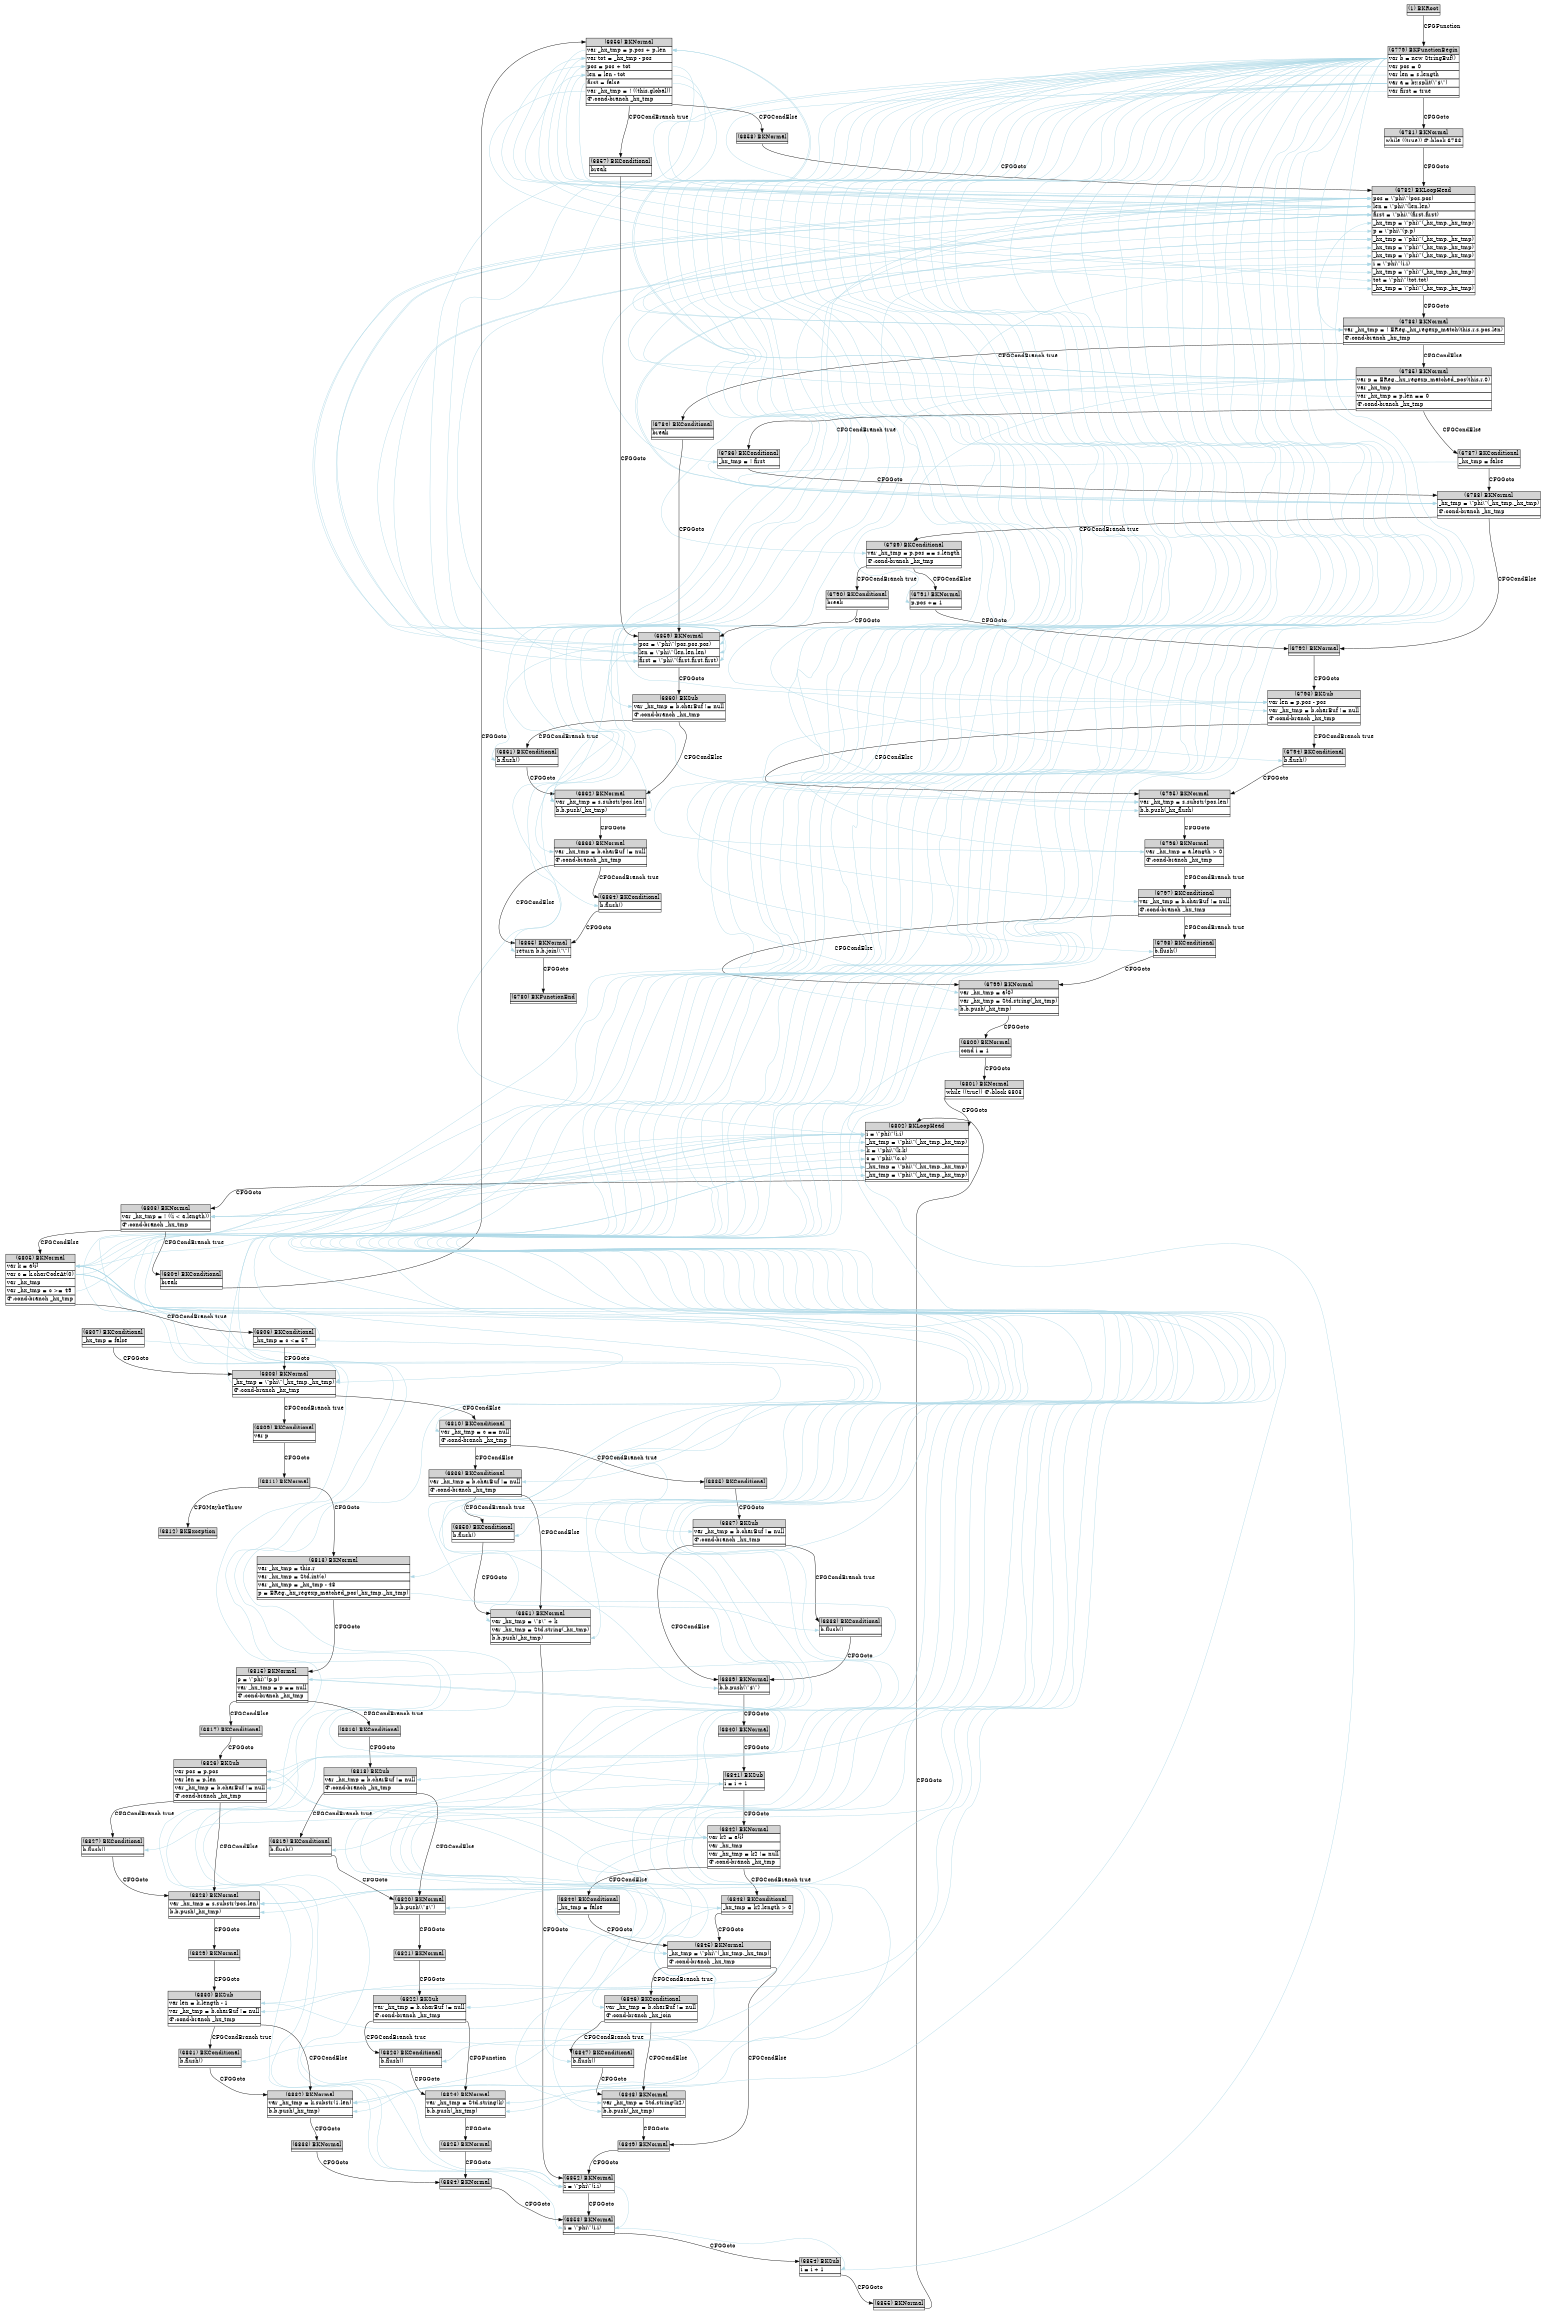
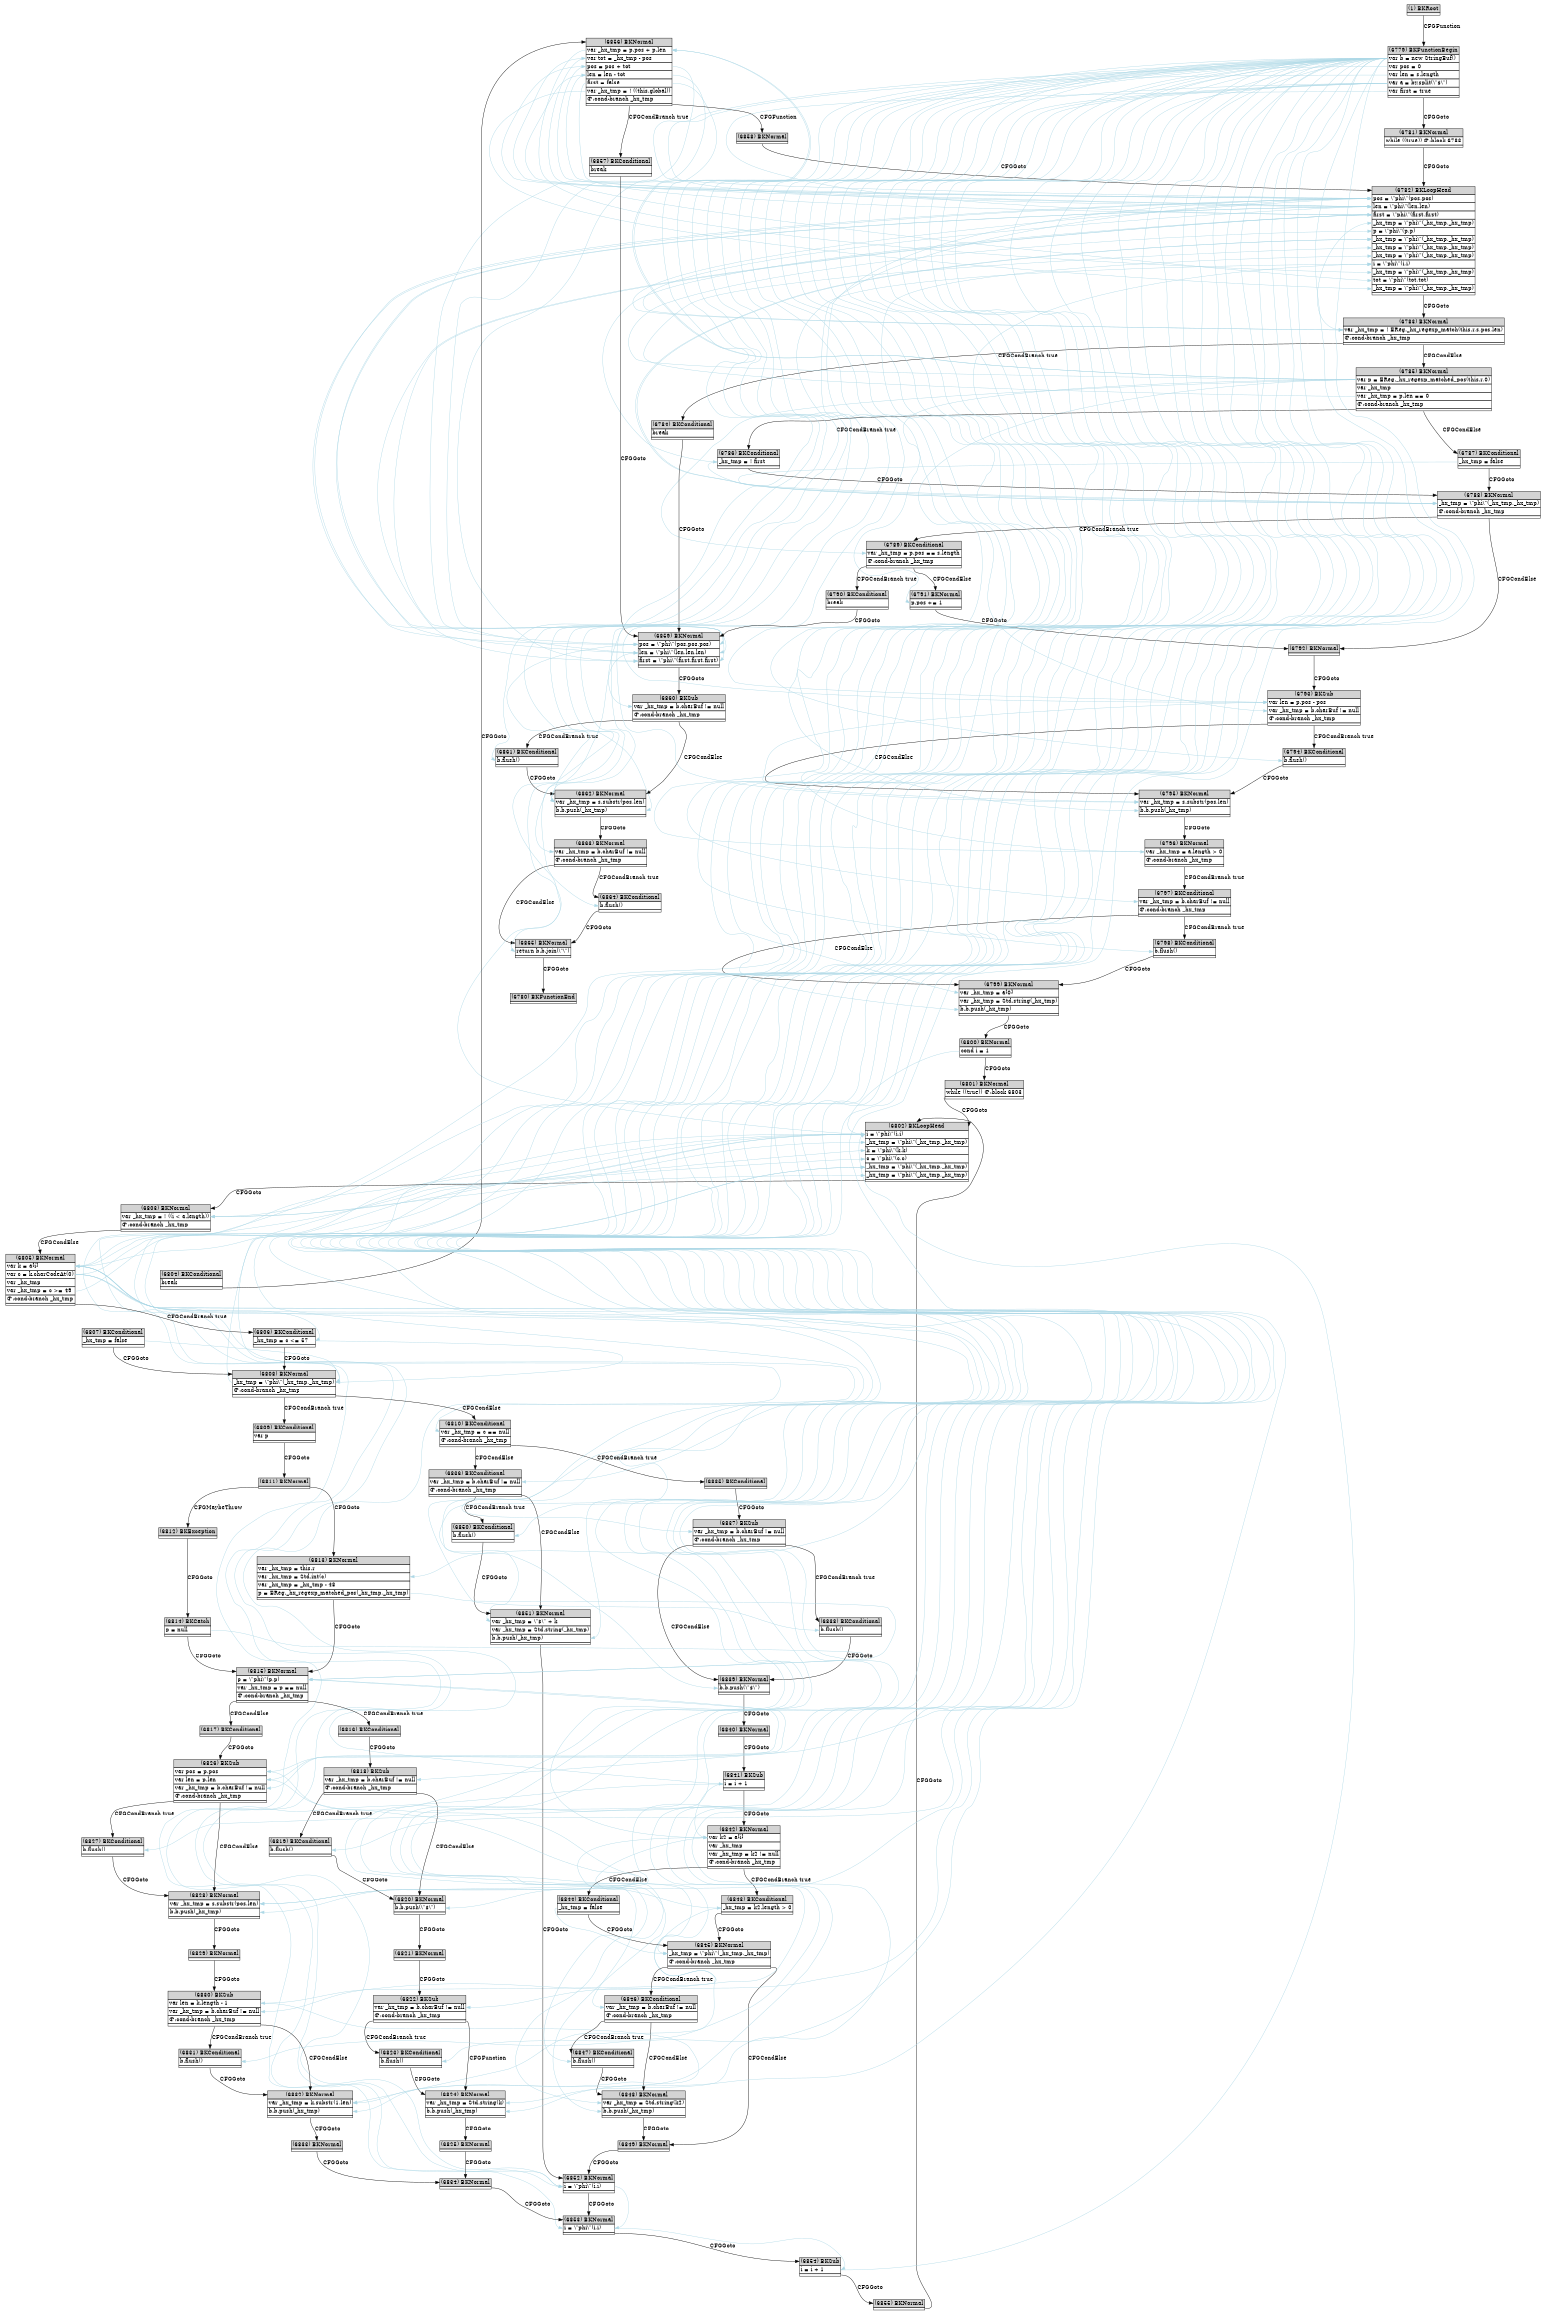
edge "(6856) BKNormal" -> "(6858) BKNormal": label "CFGCondElse" -> "CFGFunction"
node "(6795) BKNormal": text "b.b.push(_hx_flush)" -> "b.b.push(_hx_tmp)"
edge "(6803) BKNormal" -> "(6804) BKConditional": removed, label "CFGCondBranch true"
node "(6814) BKCatch": added
node "(6846) BKConditional": text "@:cond-branch _hx_join" -> "@:cond-branch _hx_tmp"
